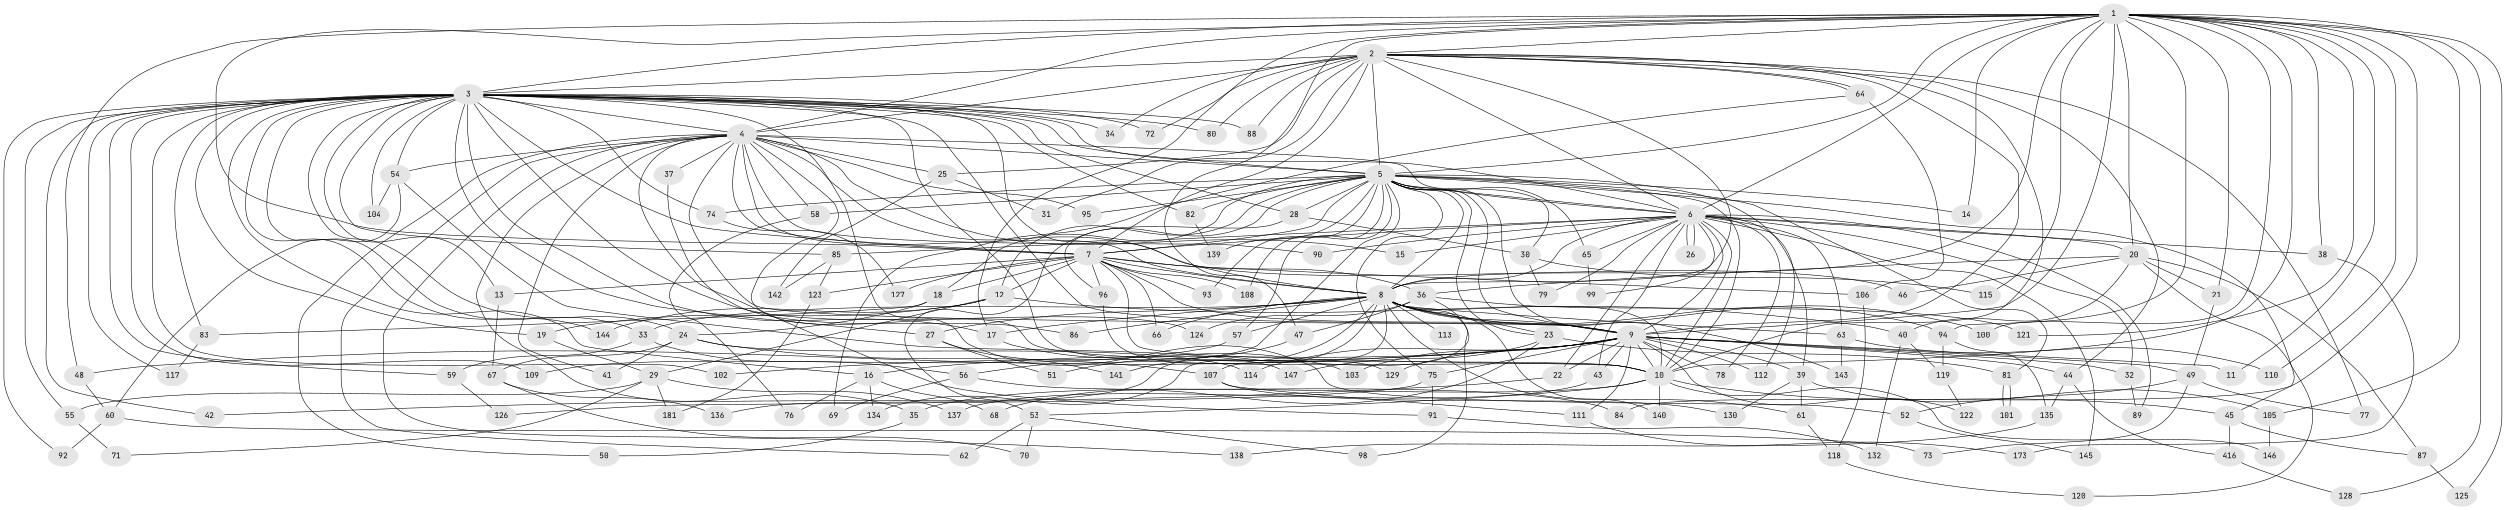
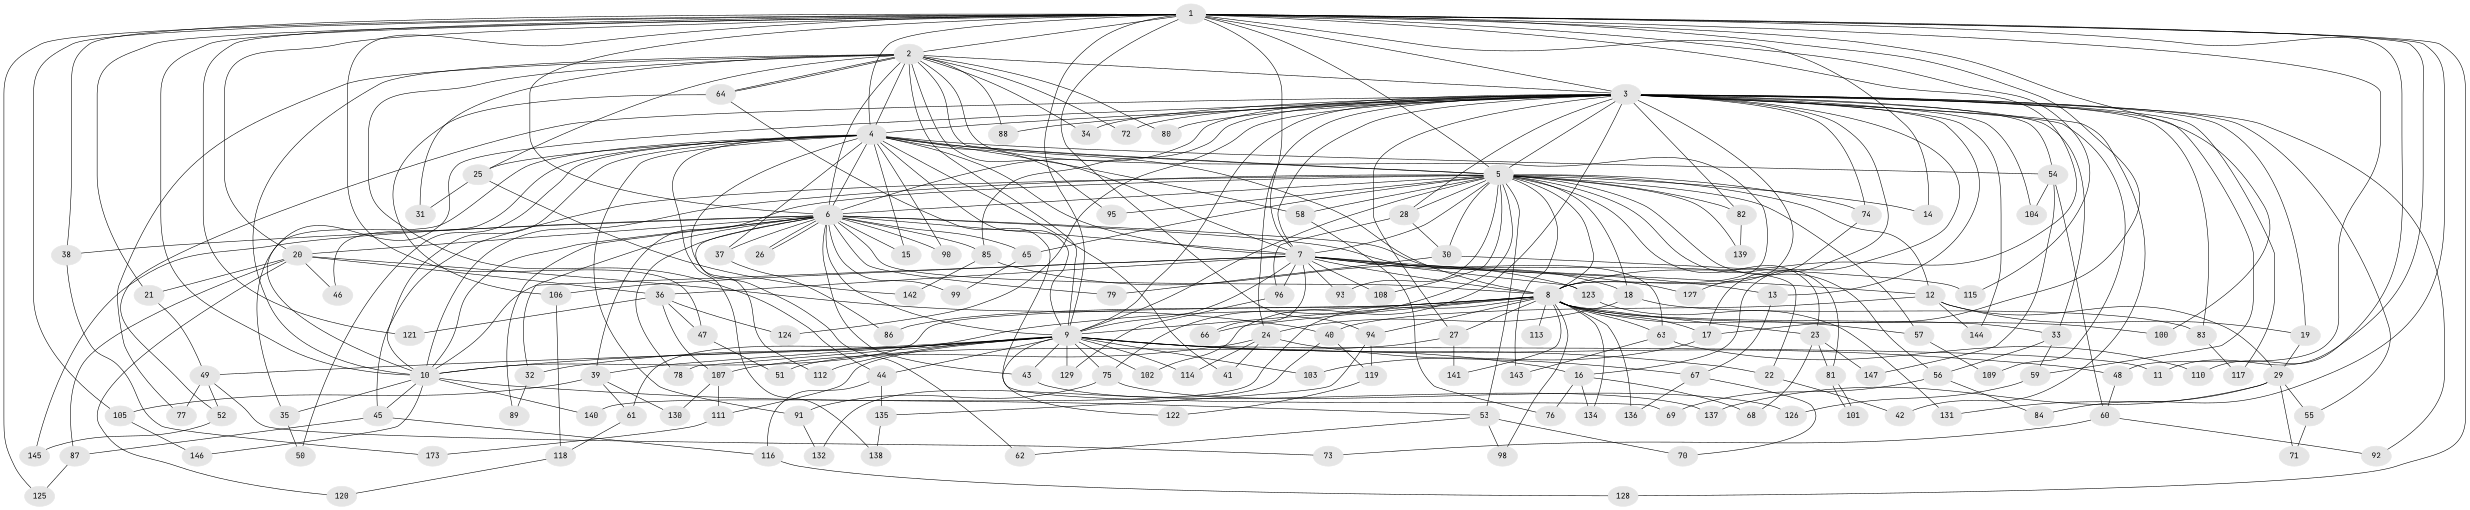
edge "6" -- "37": added
node "181": label "181" -> "131"
node "416": label "416" -> "116"
